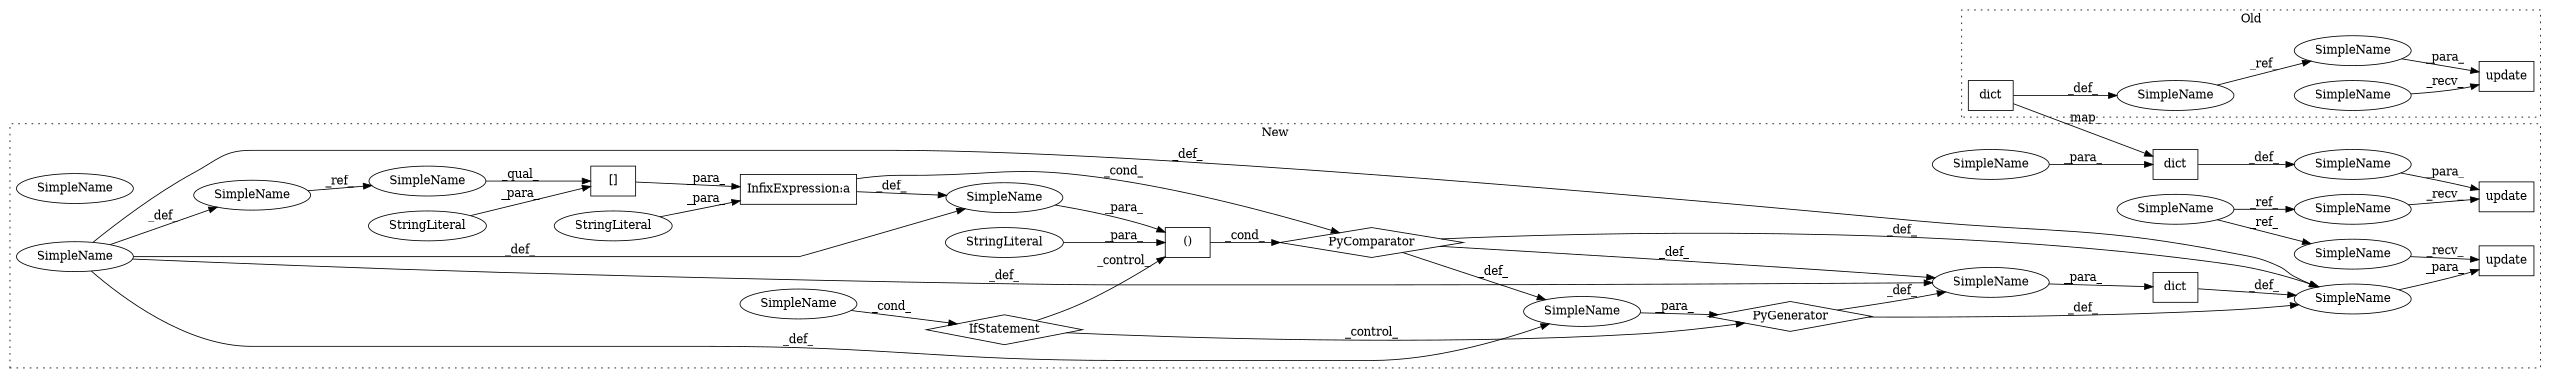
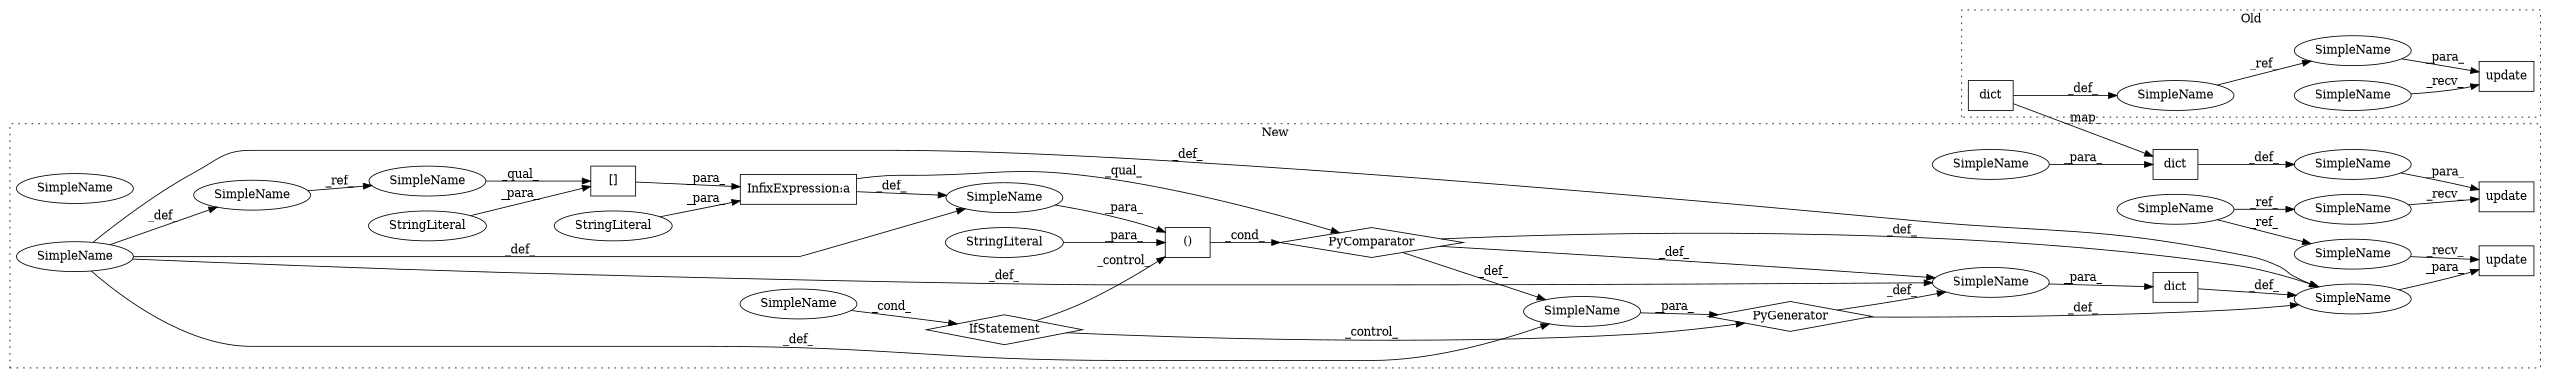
edge "InfixExpression:a" -> "PyComparator": label "_cond_" -> "_qual_"
